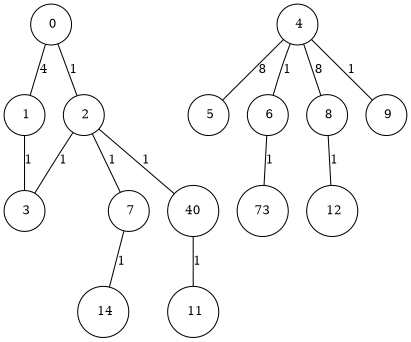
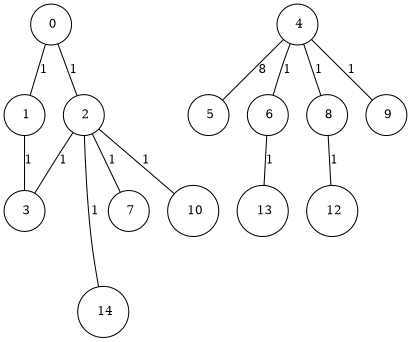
edge "0" -- "1": label "4" -> "1"
edge "4" -- "8": label "8" -> "1"
node "40": label "40" -> "10"
node "73": label "73" -> "13"
edge "7" -- "14": now "2" -- "14"
node "11": removed
